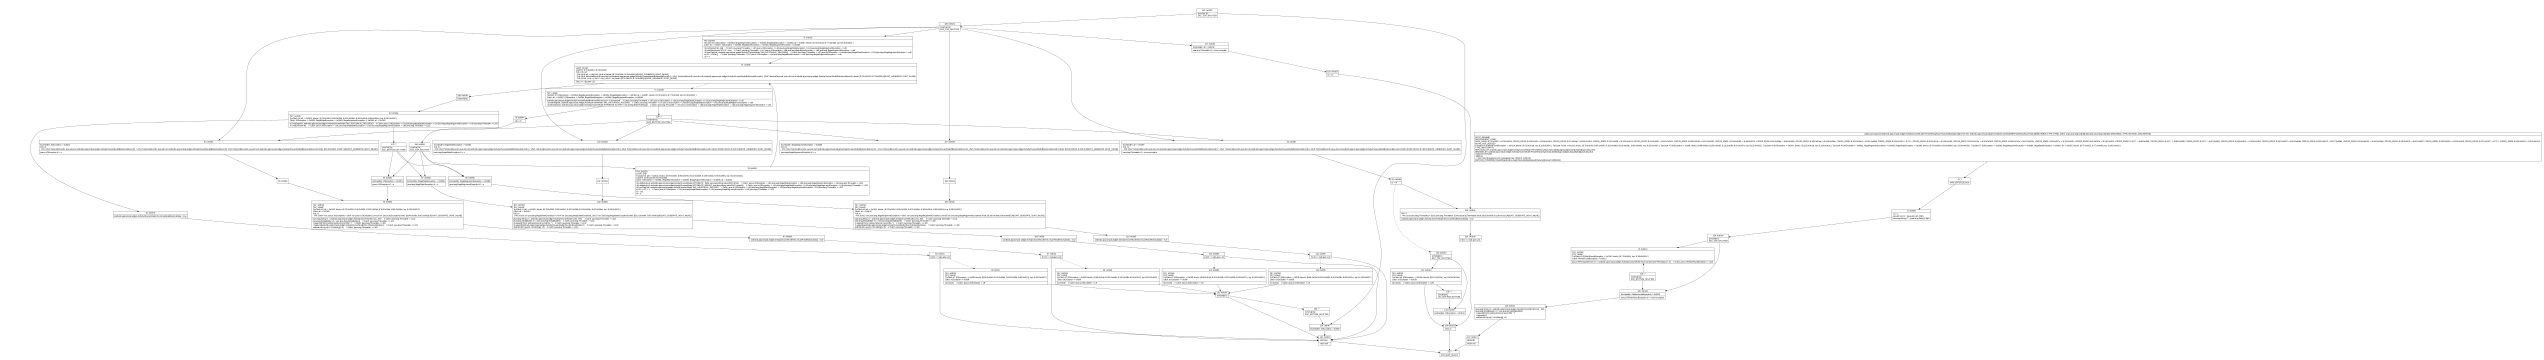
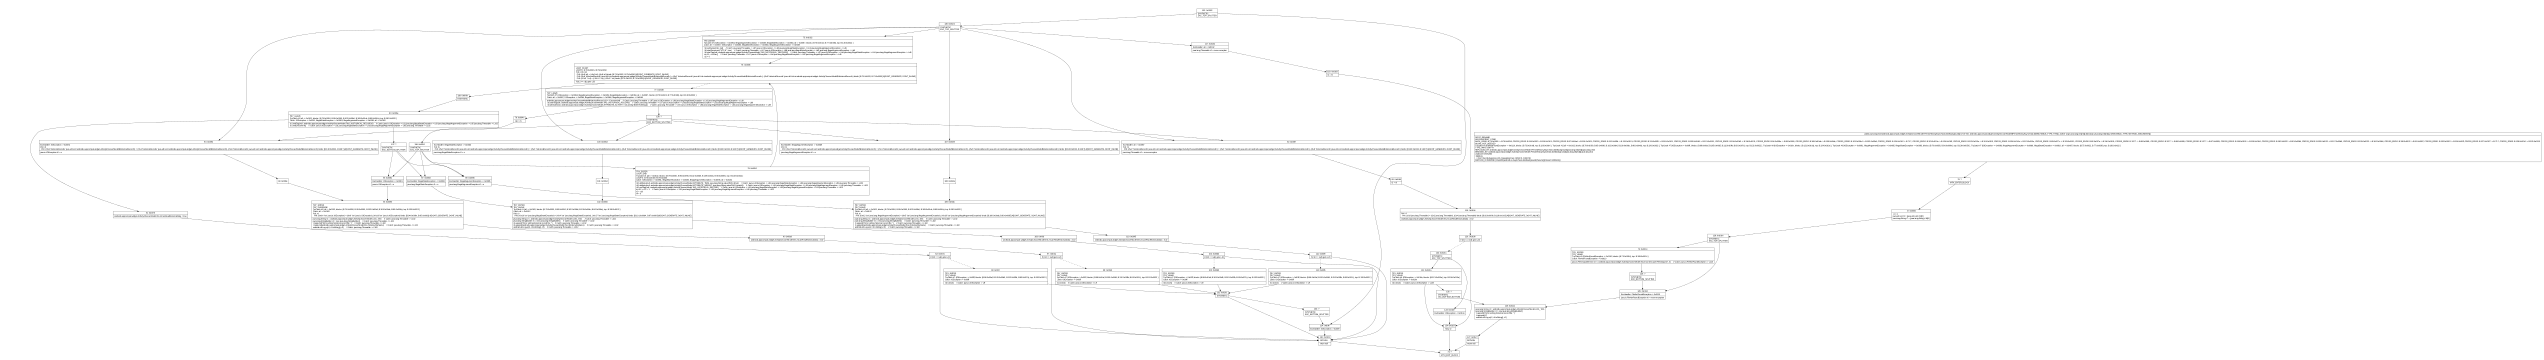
node "95: 0x0090": text "TRY_LEAVE" -> "TRY_OVERRIDE"
edge "92: 0x0088" -> "134: 0x010a": now "120: 0x0108" -> "134: 0x010a"
edge "129: ?" -> "73: 0x0014": reversed
edge "135: ?" -> "123: 0x010e": now "135: ?" -> "126: 0x0111"
